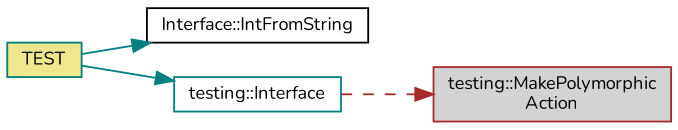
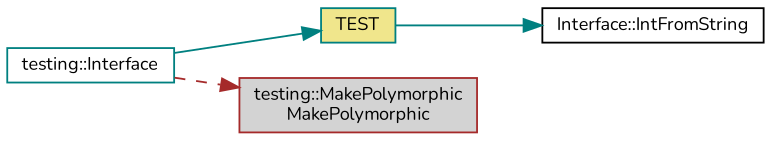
edge "TEST" -> "testing::Interface": reversed
node "testing::MakePolymorphic Action": label "testing::MakePolymorphic Action" -> "testing::MakePolymorphic MakePolymorphic"
